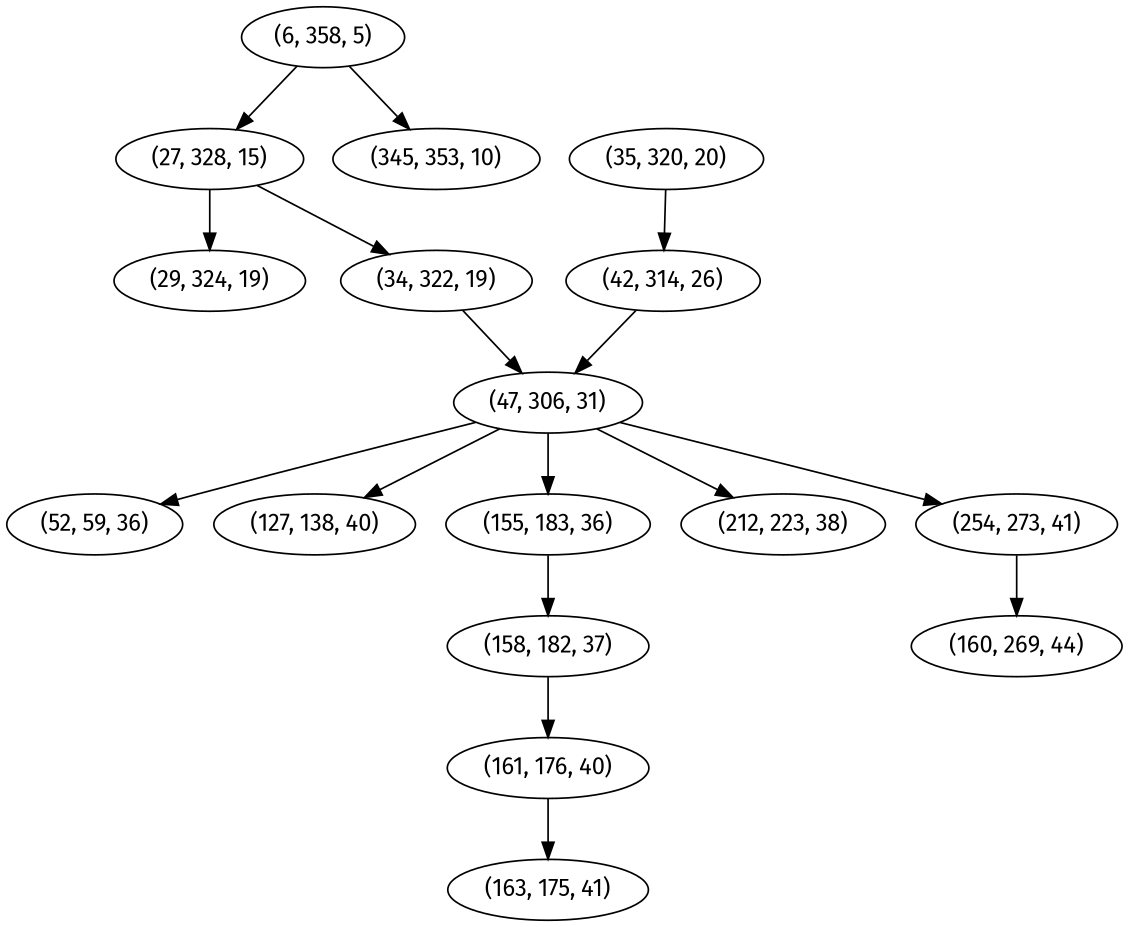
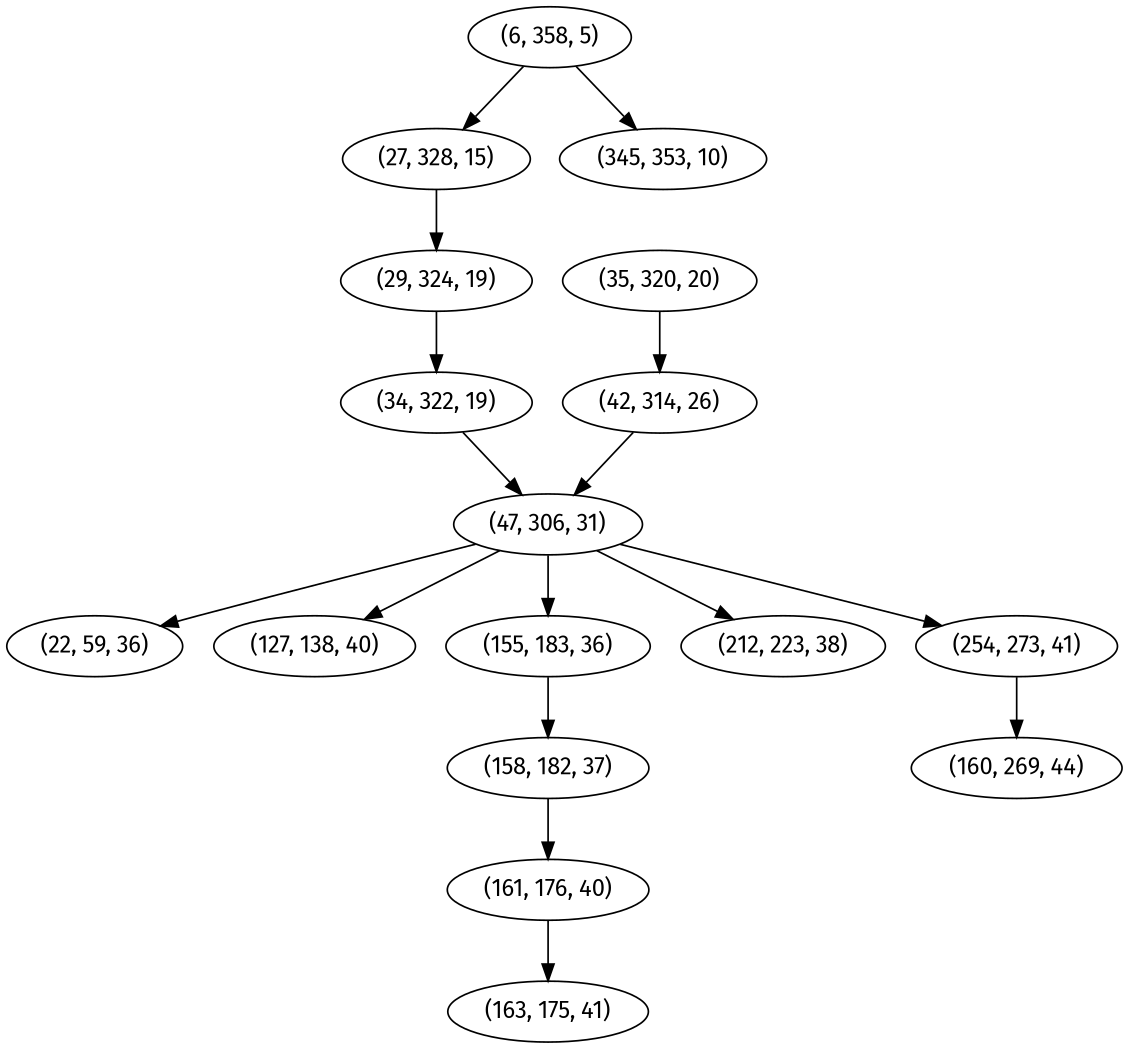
edge "(27, 328, 15)" -> "(34, 322, 19)": now "(29, 324, 19)" -> "(34, 322, 19)"
node "(52, 59, 36)": label "(52, 59, 36)" -> "(22, 59, 36)"
